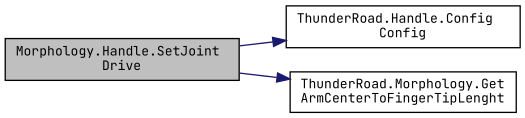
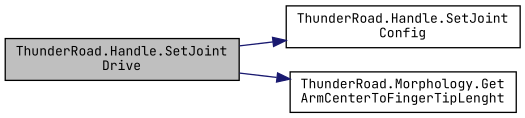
node "ThunderRoad.Handle.Config Config": label "ThunderRoad.Handle.Config Config" -> "ThunderRoad.Handle.SetJoint Config"
node "Morphology.Handle.SetJoint Drive": label "Morphology.Handle.SetJoint Drive" -> "ThunderRoad.Handle.SetJoint Drive"
